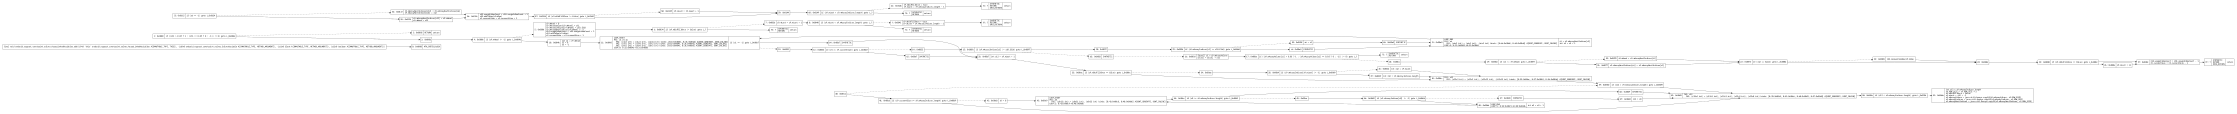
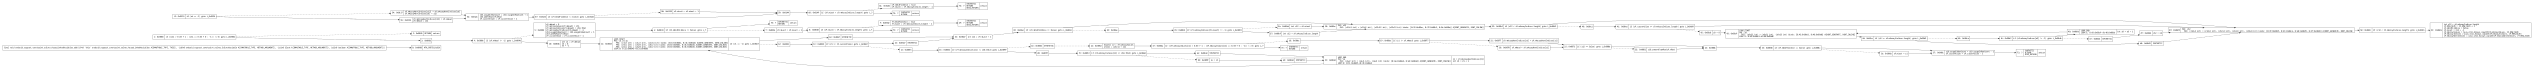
edge "40: 0x00c1" -> "39: 0x00bf": reversed
